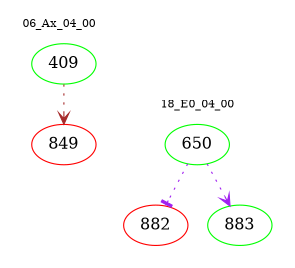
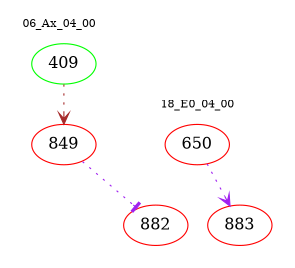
node "650": color green -> red
edge "650" -> "882": now "849" -> "882"
node "883": color green -> red
